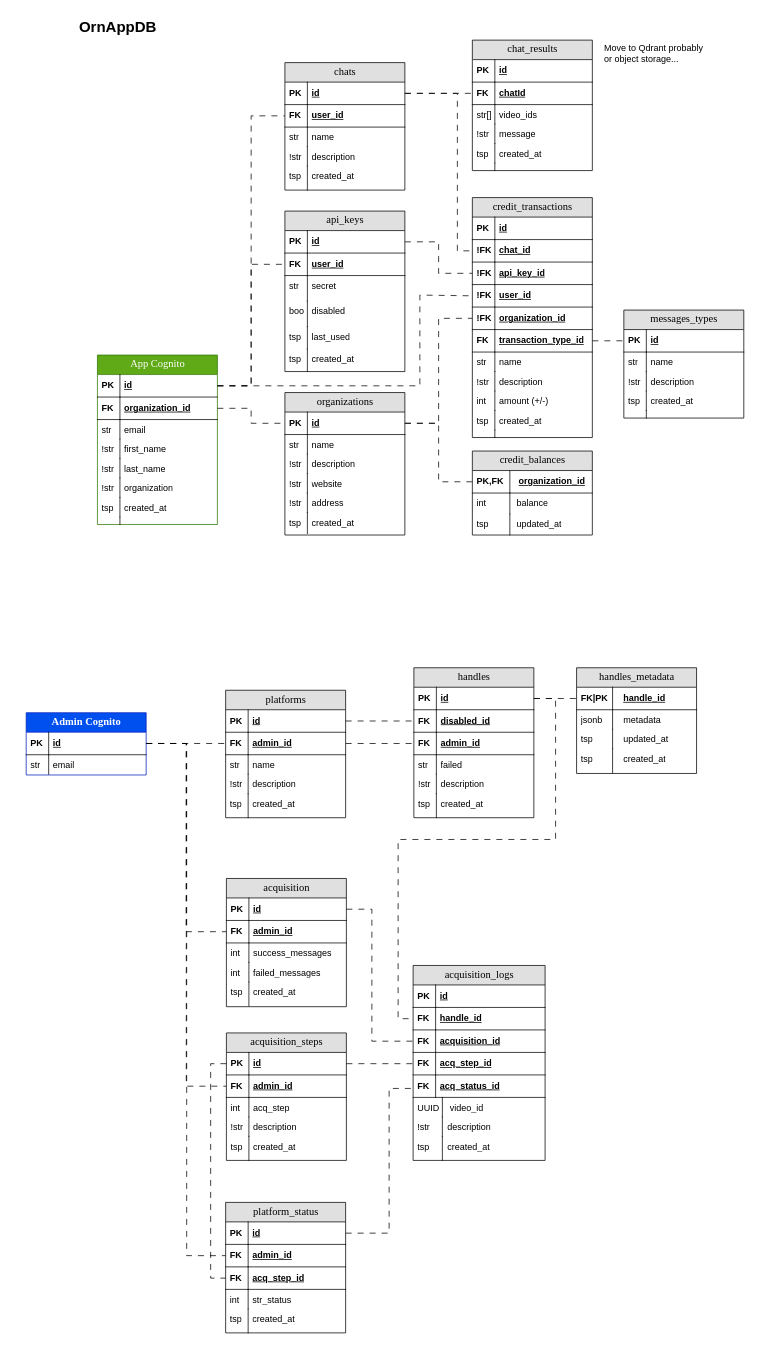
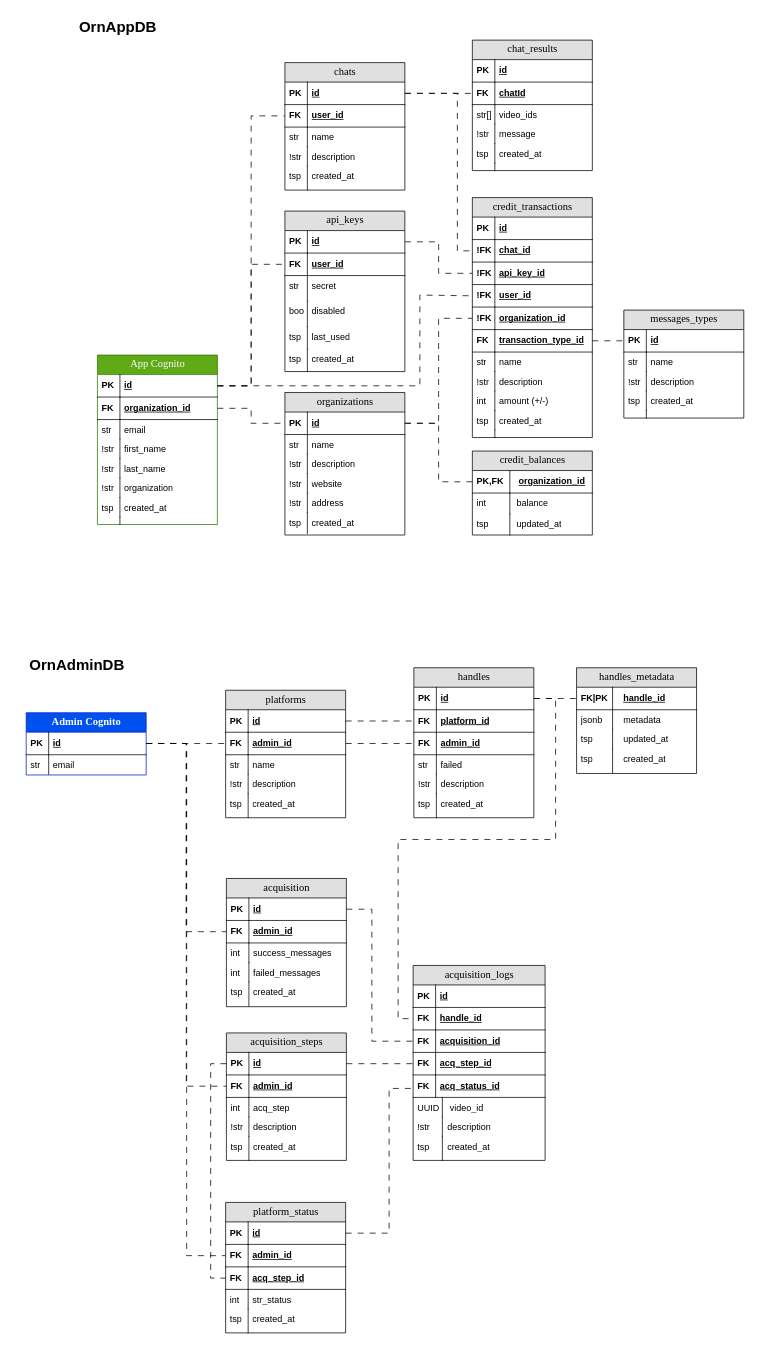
node "Move to Qdrant probably or object storage...": removed
node "OrnAdminDB": added
node "disabled_id": label "disabled_id" -> "platform_id"
